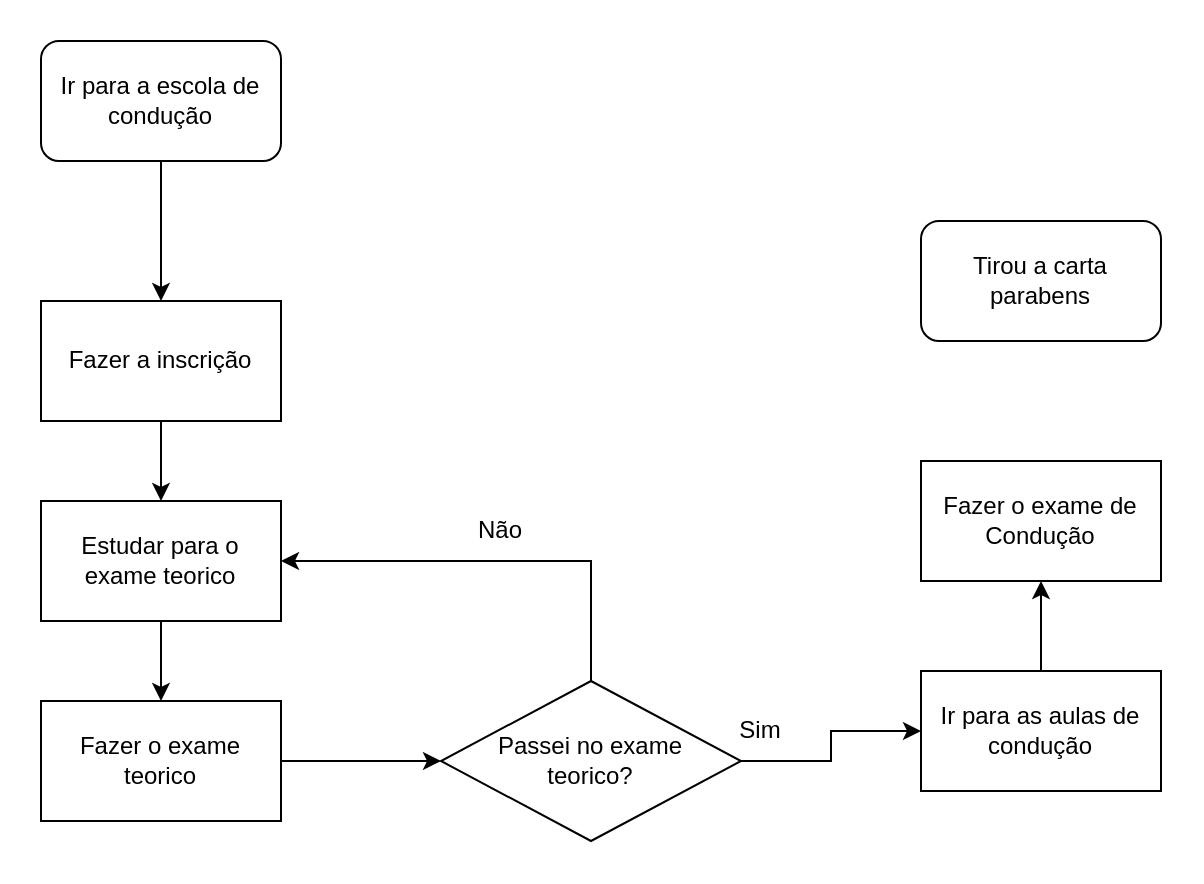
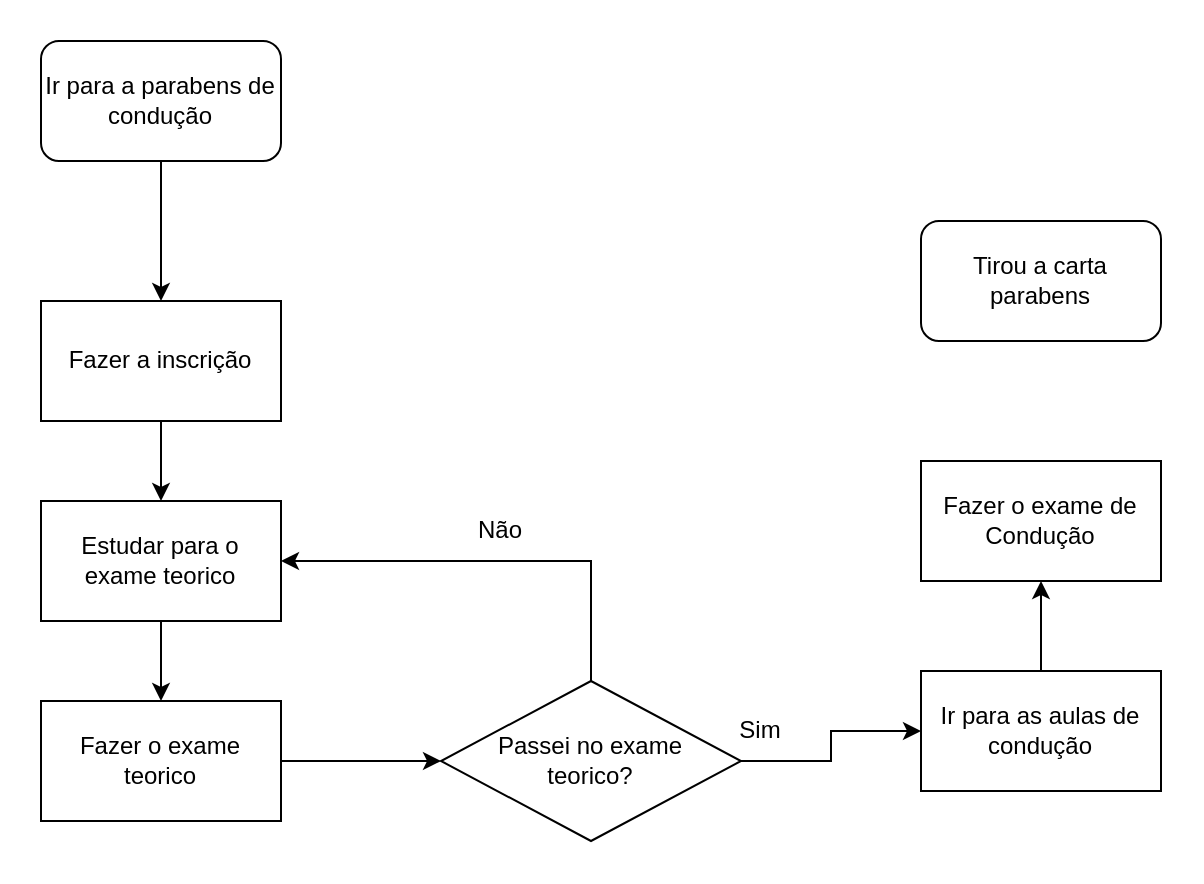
node "Ir para a escola de condução": label "Ir para a escola de condução" -> "Ir para a parabens de condução"
